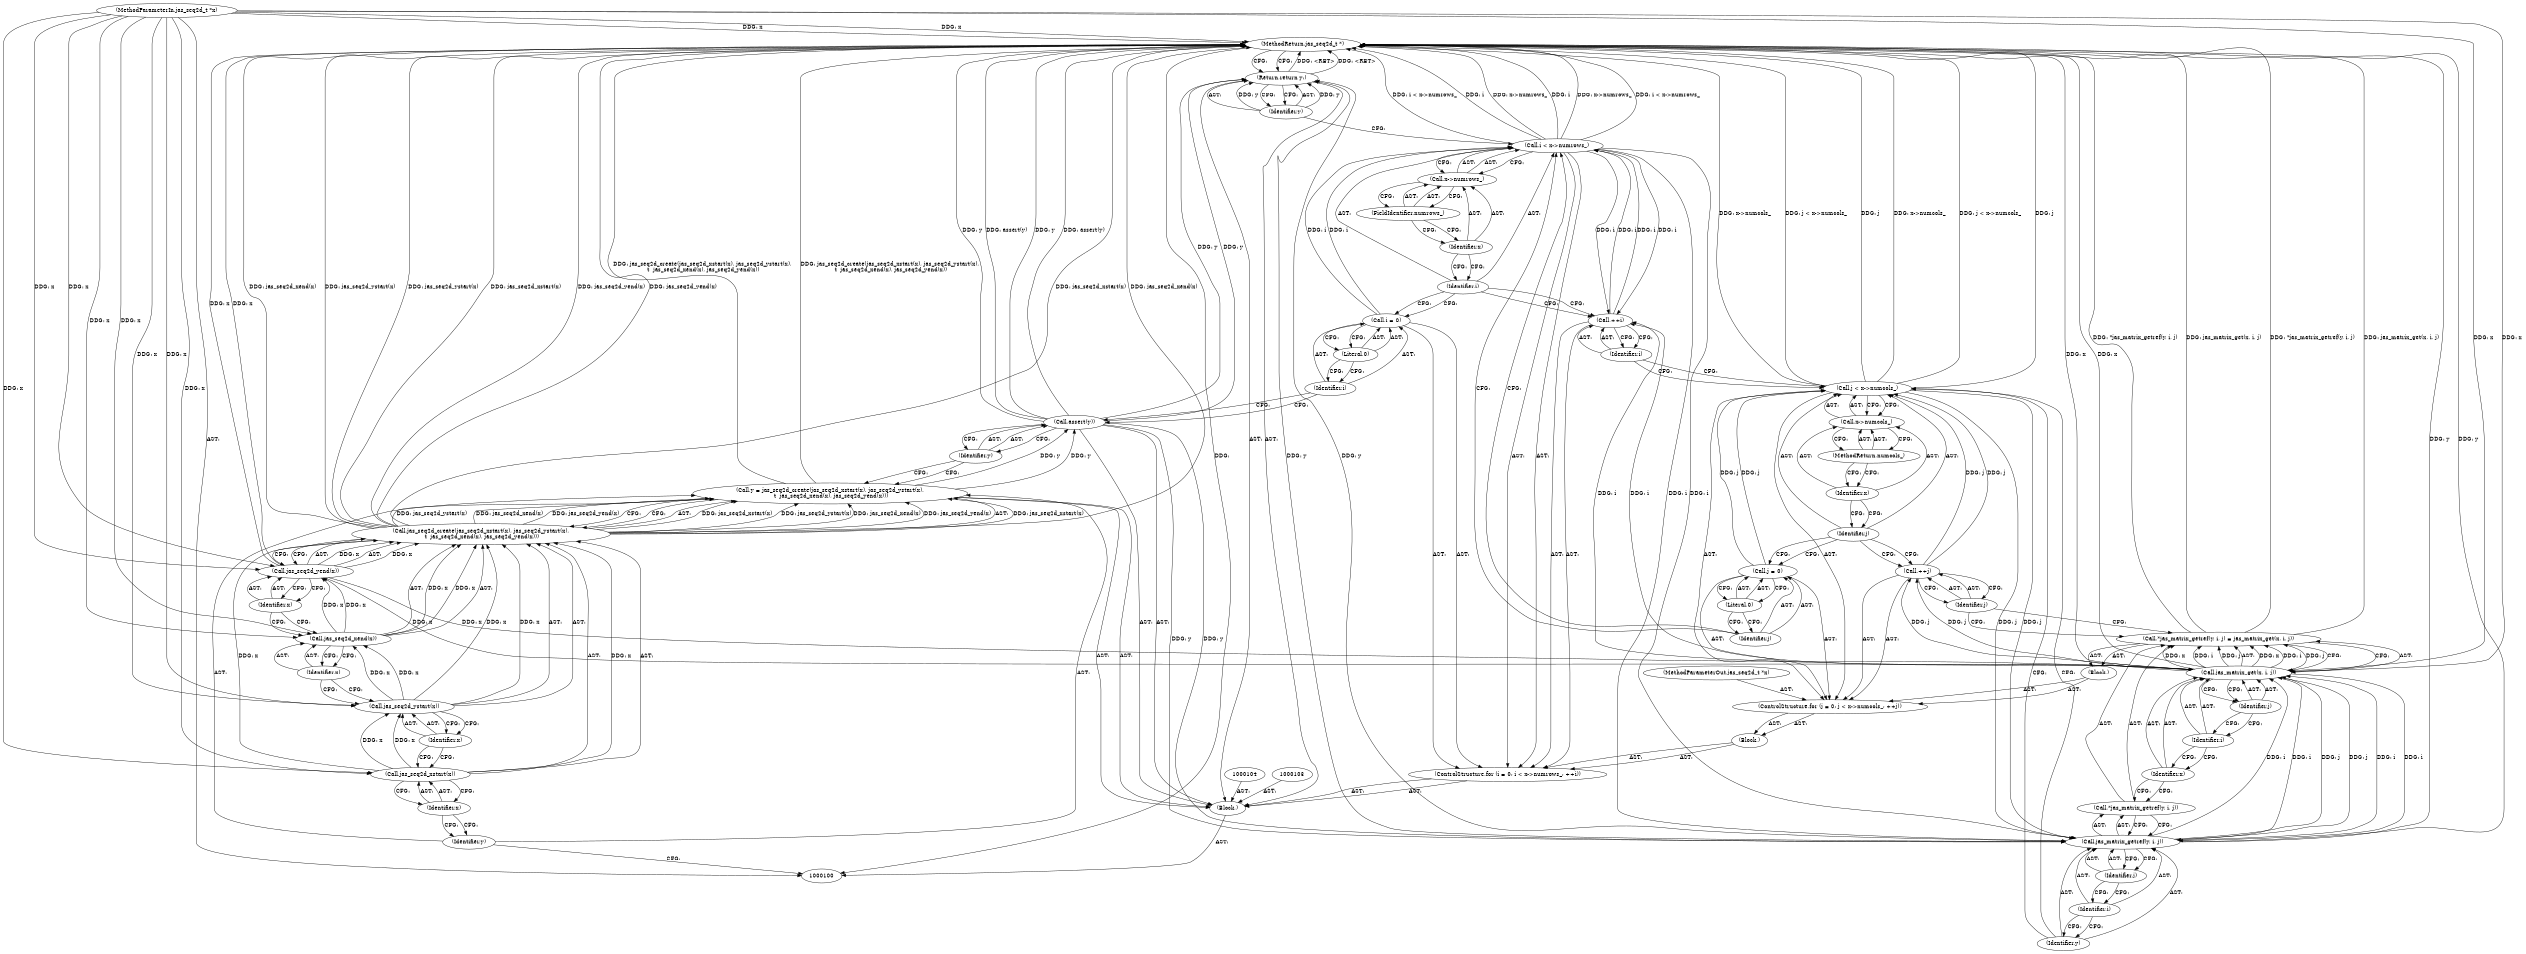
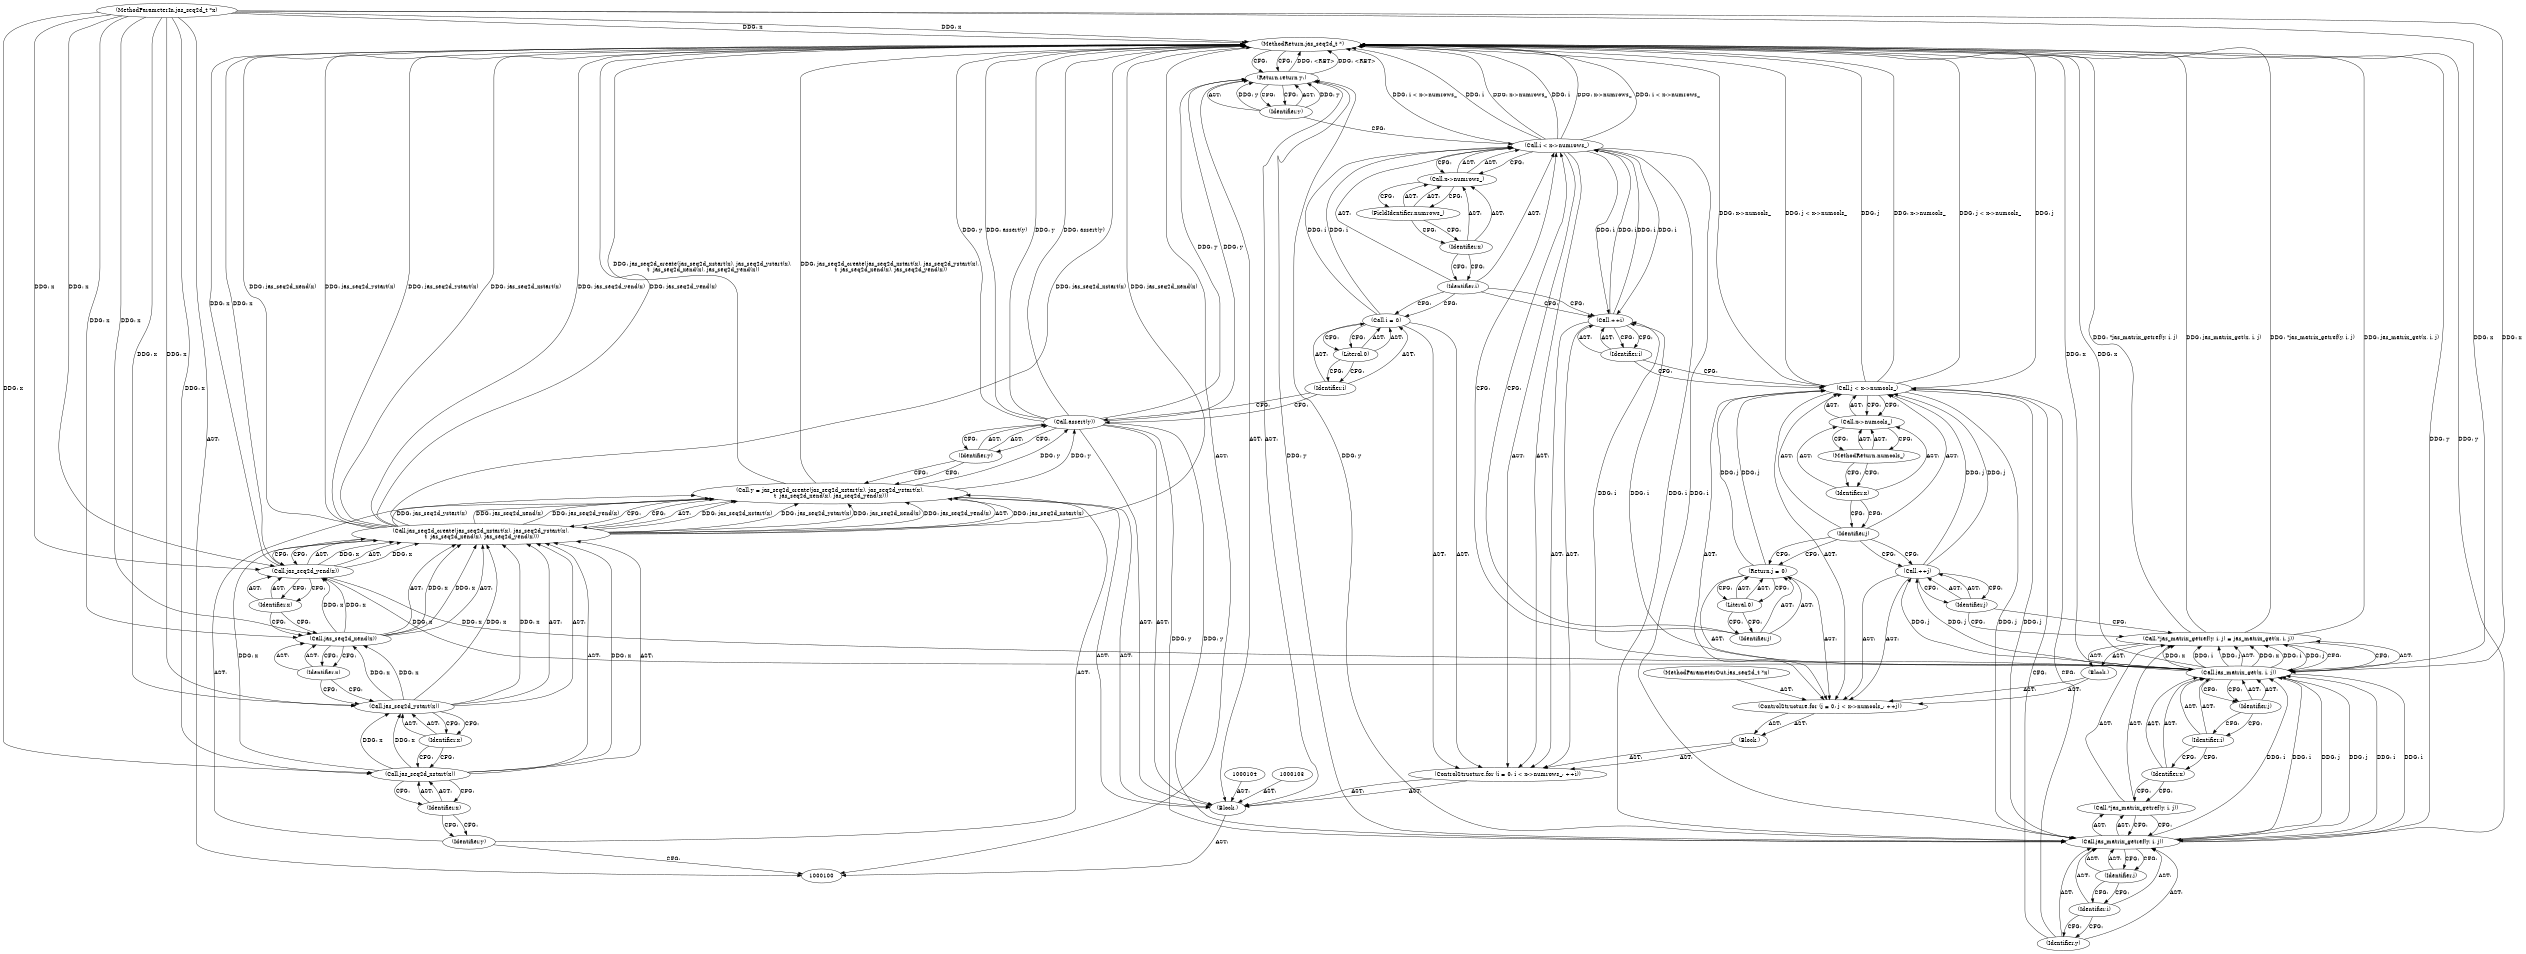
edge "(MethodReturn,jas_seq2d_t *)" -> "1000100": label "DDG: " -> "AST: "
node "(Call,j = 0)": label "(Call,j = 0)" -> "(Return,j = 0)"
